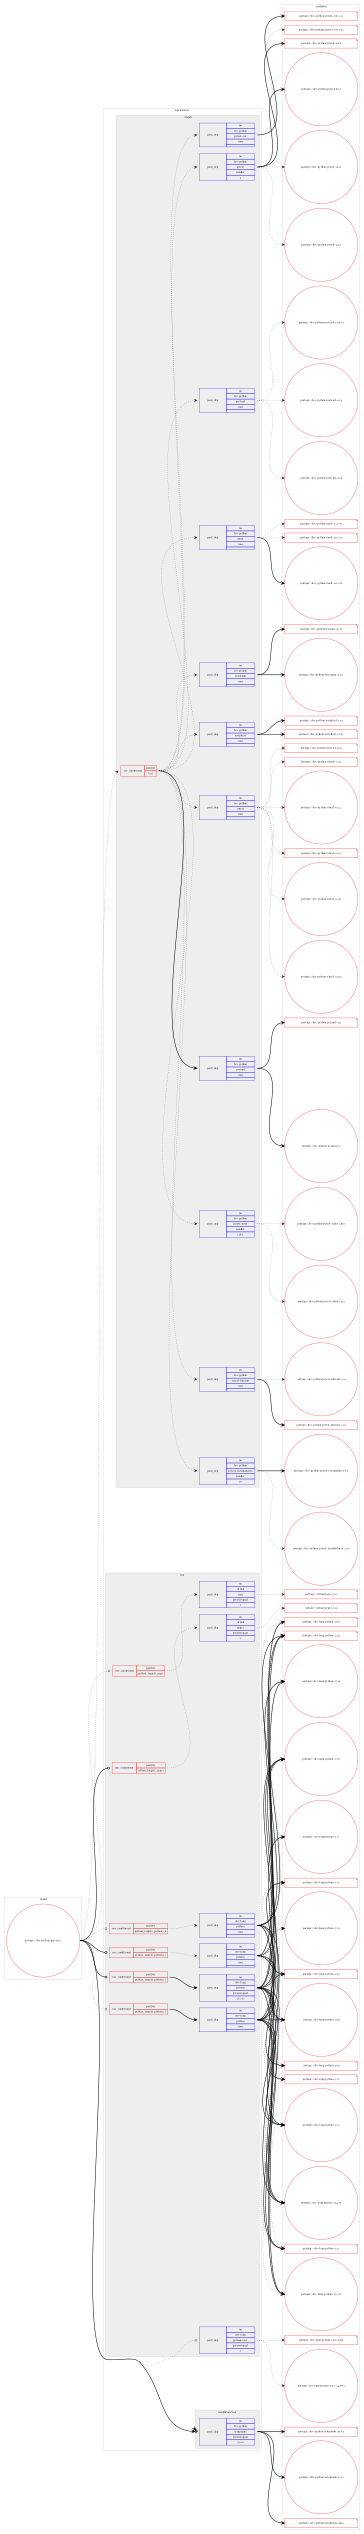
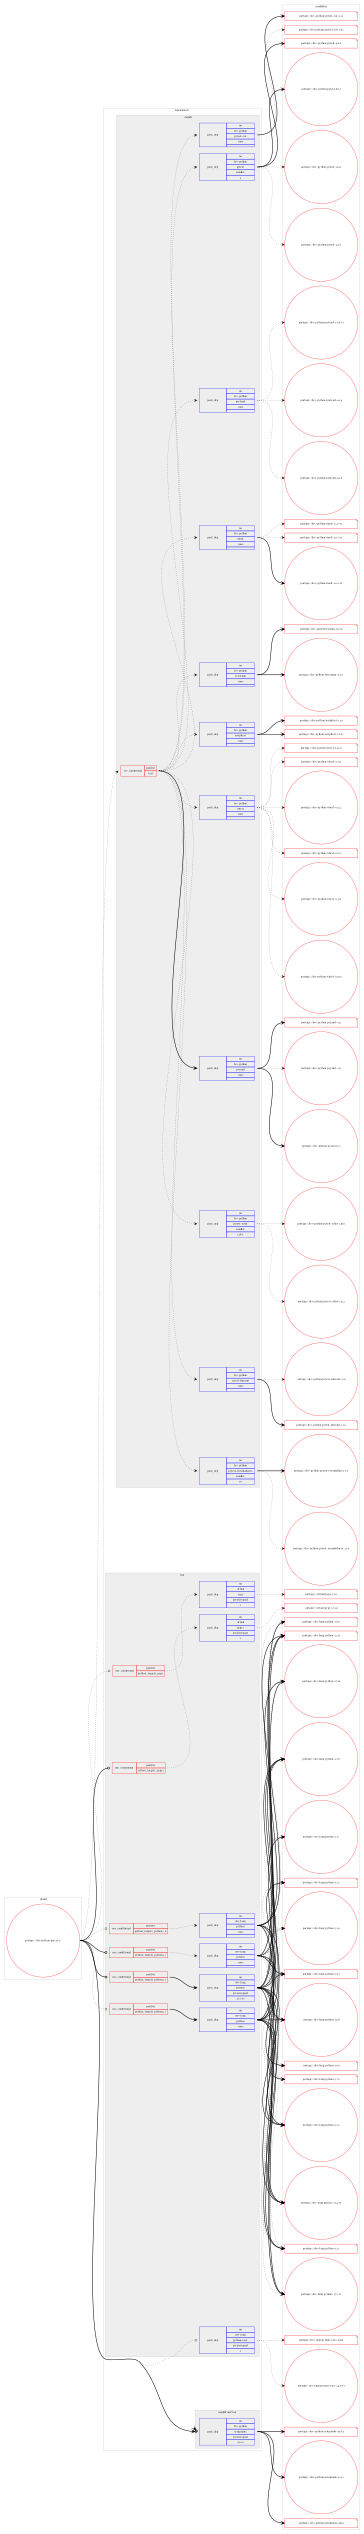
node "portage://dev-python/pyyaml-3.13": added
